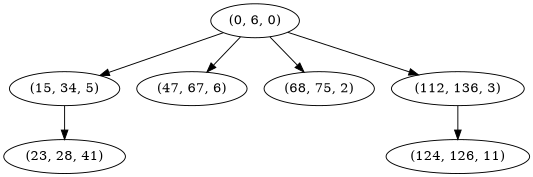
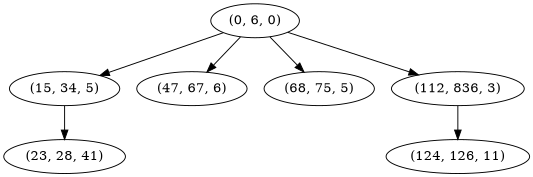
node "(68, 75, 2)": label "(68, 75, 2)" -> "(68, 75, 5)"
node "(112, 136, 3)": label "(112, 136, 3)" -> "(112, 836, 3)"
